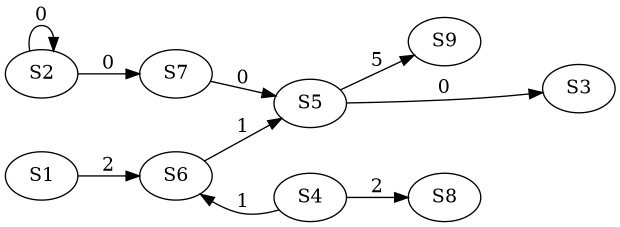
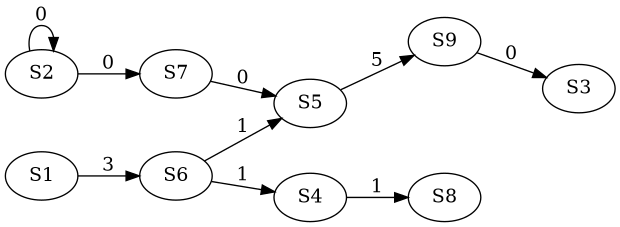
edge "S5" -> "S3": now "S9" -> "S3"
edge "S1" -> "S6": label "2" -> "3"
edge "S4" -> "S8": label "2" -> "1"
edge "S4" -> "S6": reversed
